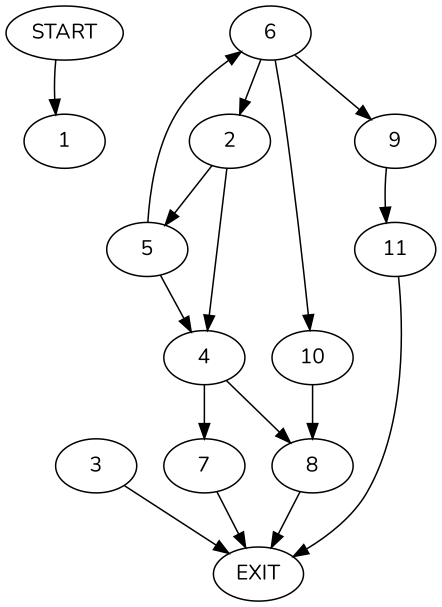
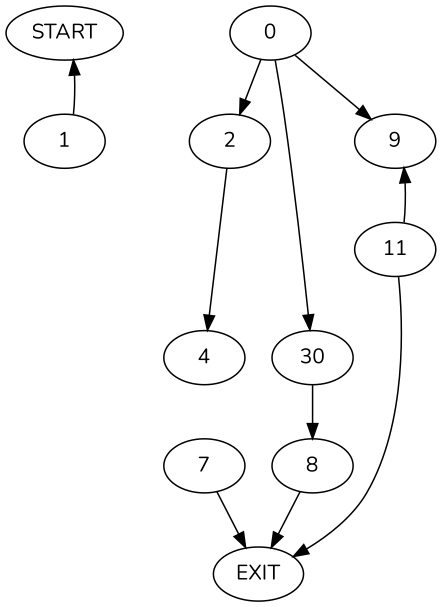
node "6": label "6" -> "0"
edge "START" -> "1": reversed
edge "9" -> "11": reversed
node "5": removed
node "10": label "10" -> "30"
edge "4" -> "7": removed
edge "4" -> "8": removed
node "3": removed
